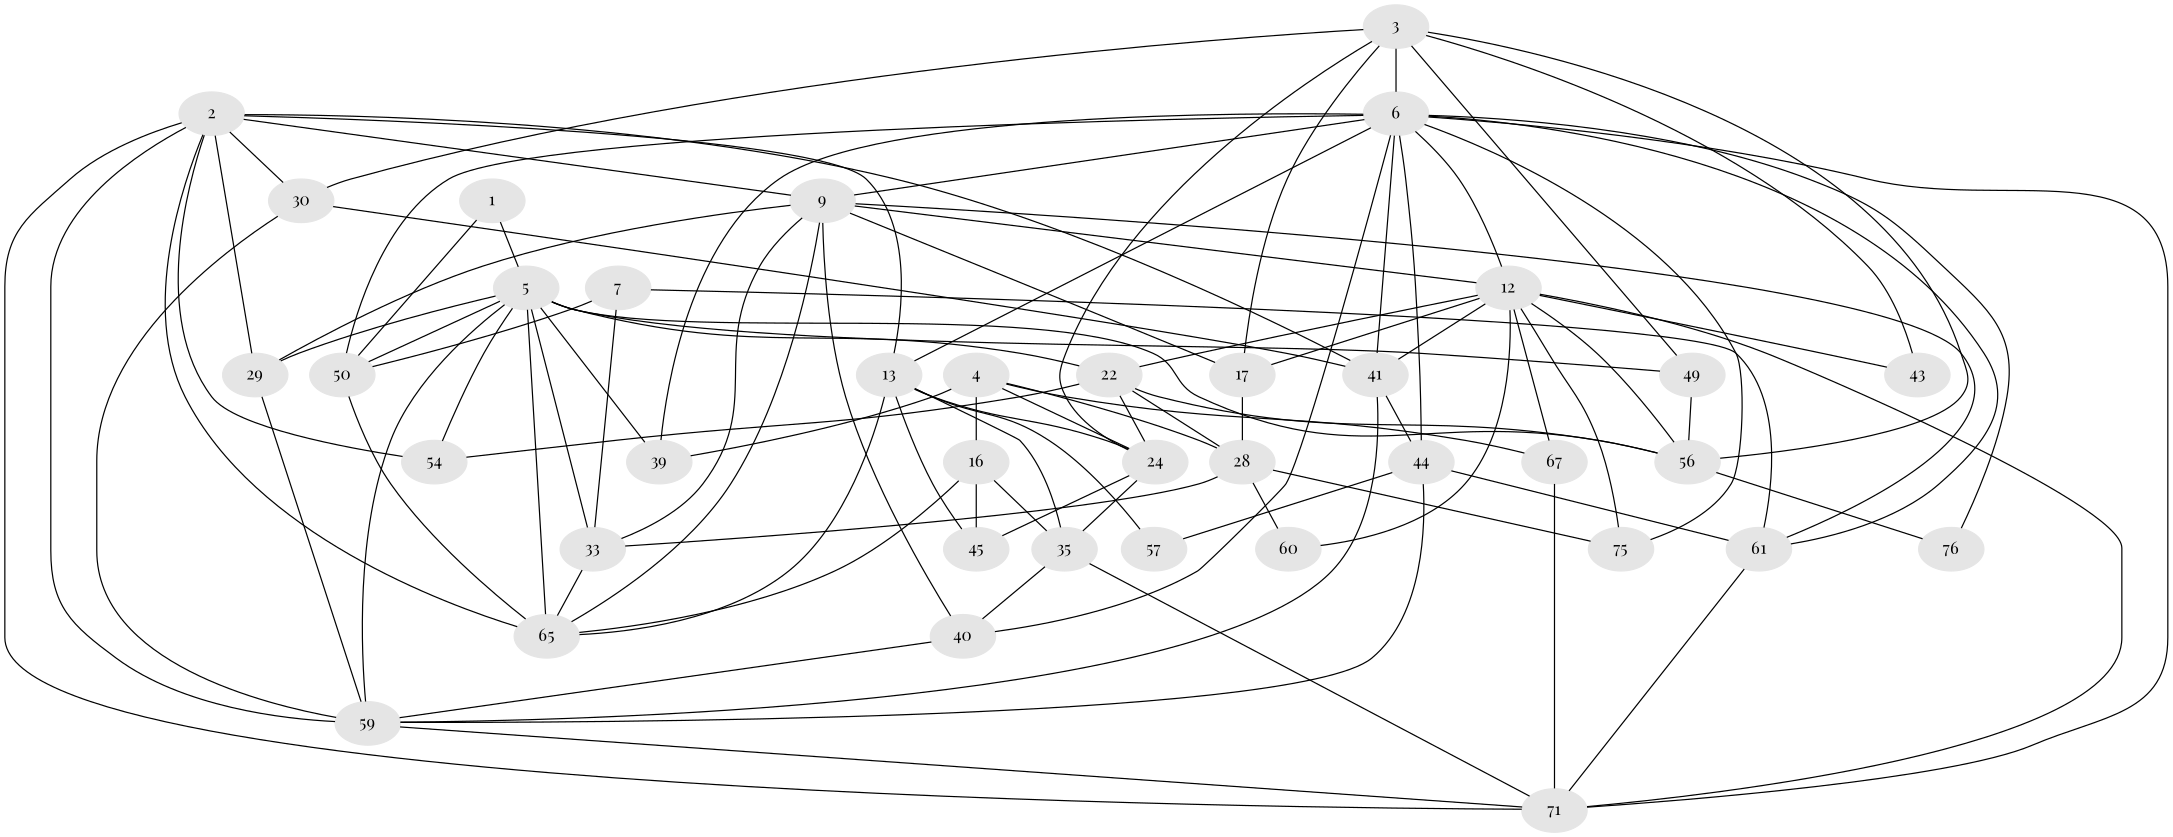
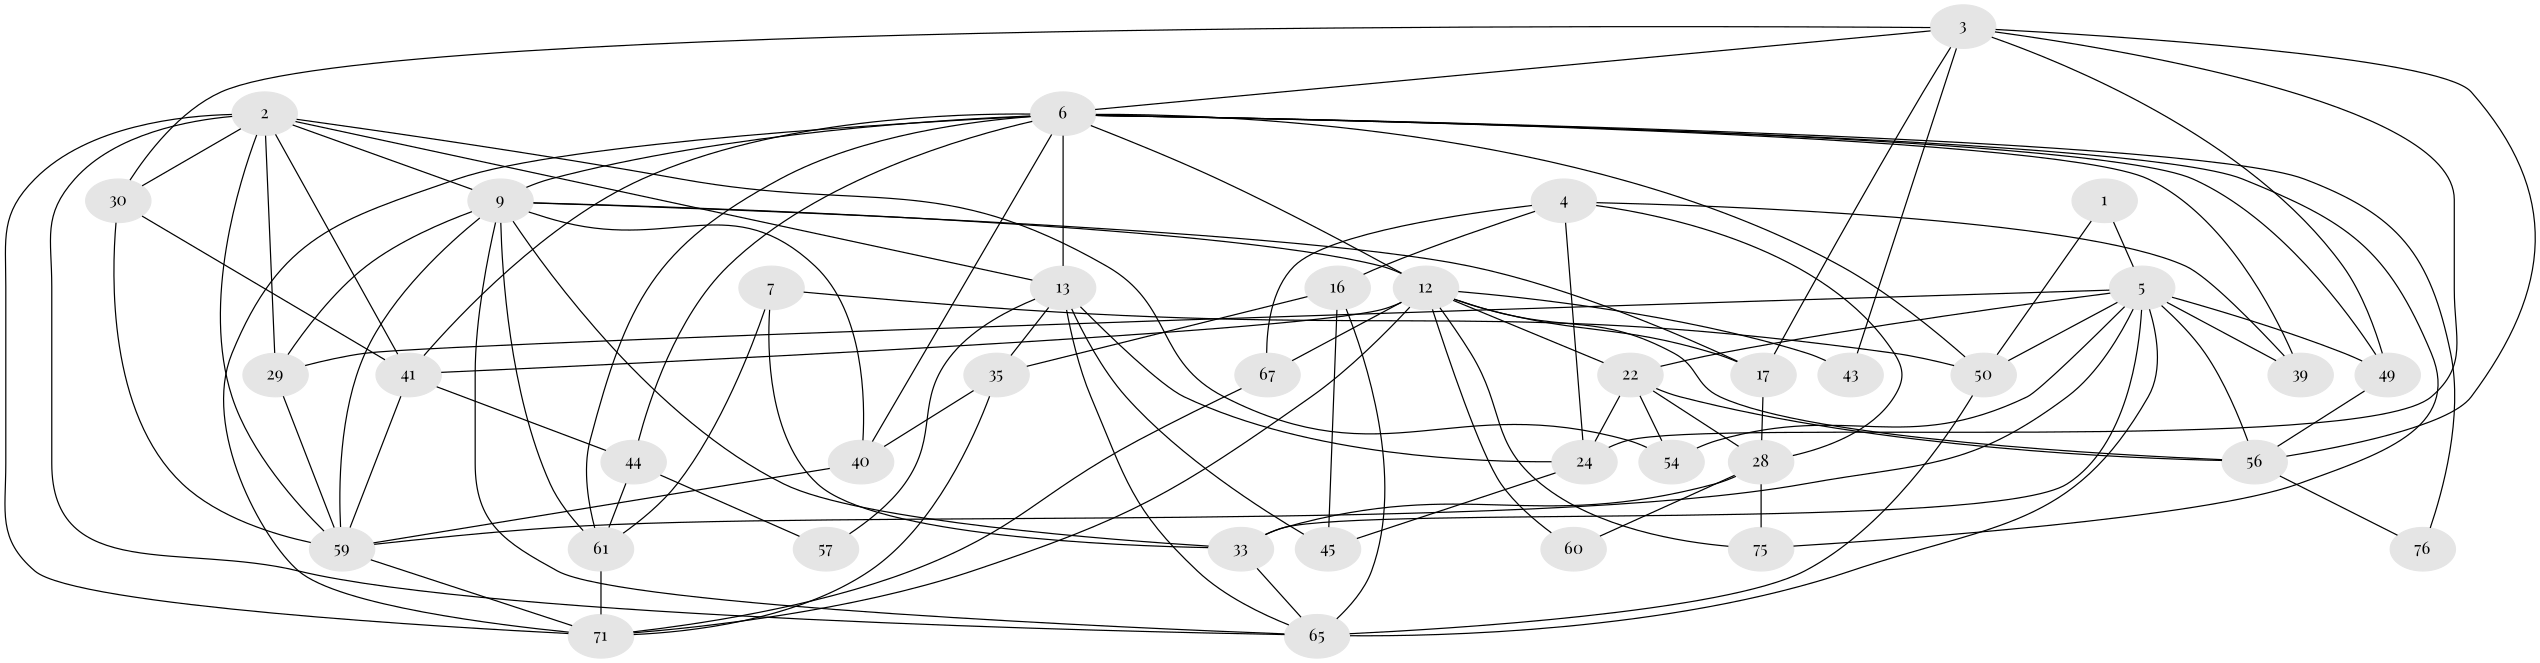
edge "6" -- "49": added
edge "24" -- "35": removed
edge "44" -- "59": now "9" -- "59"
